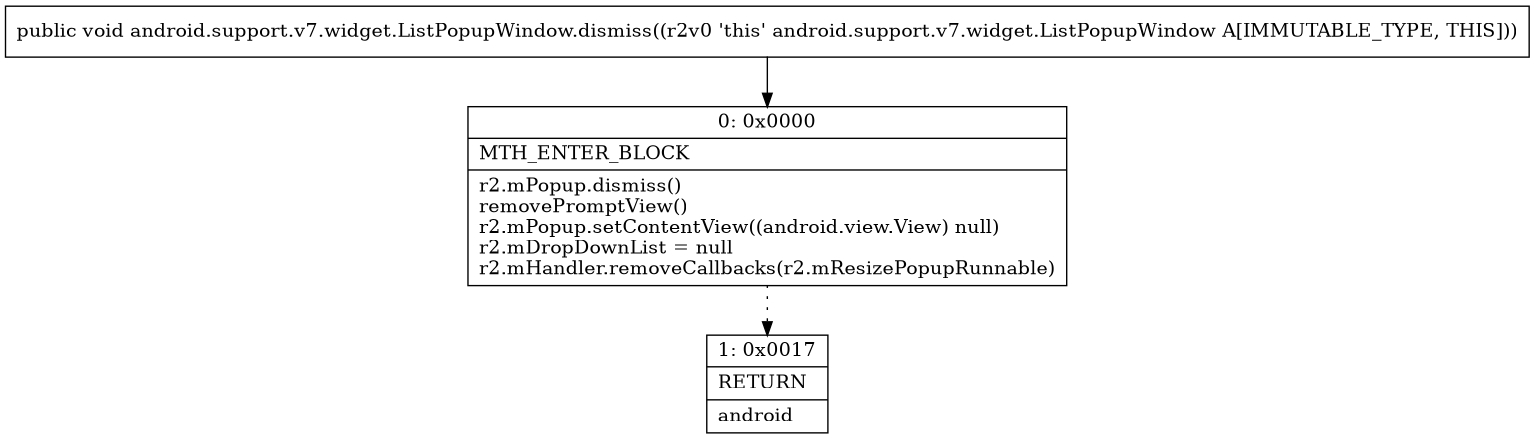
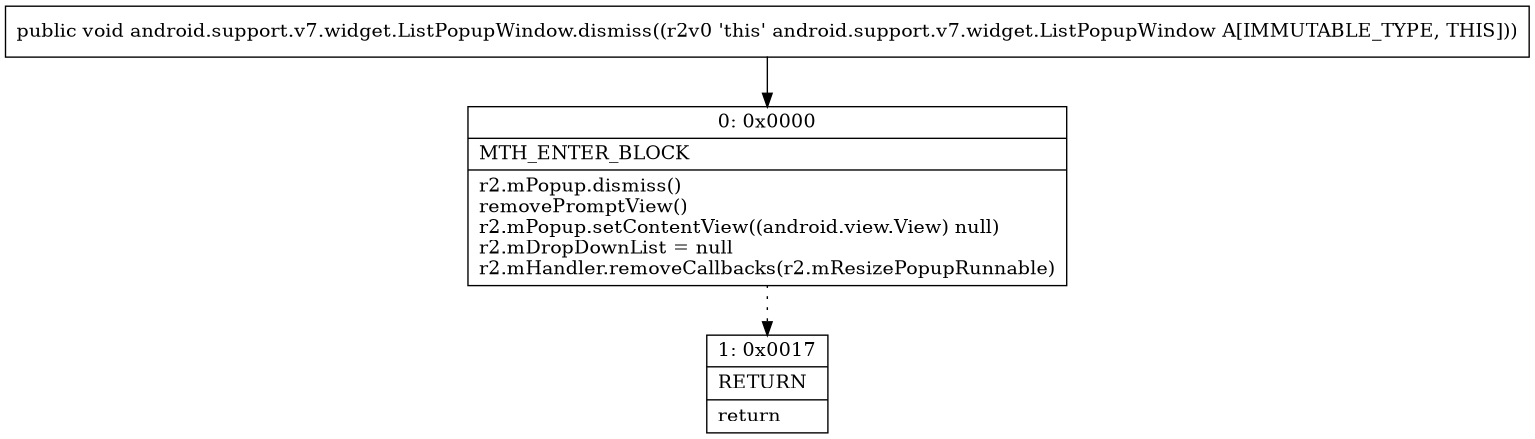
node "1: 0x0017": text "android" -> "return"
